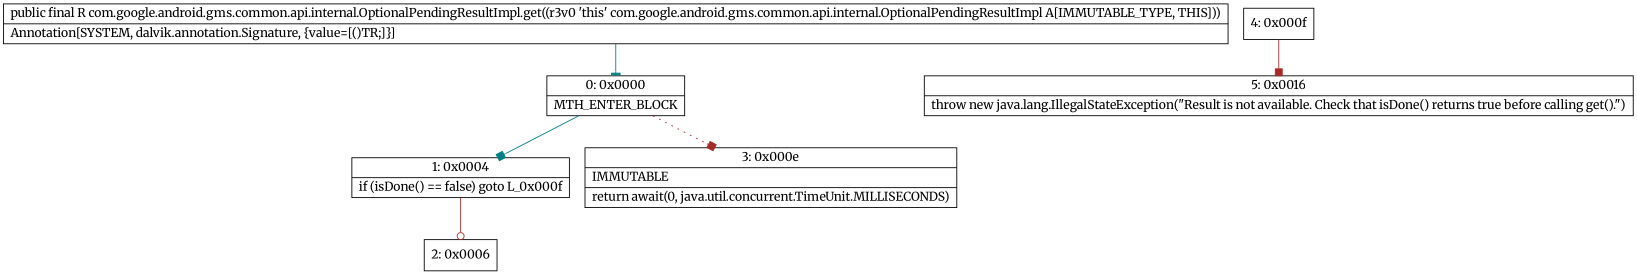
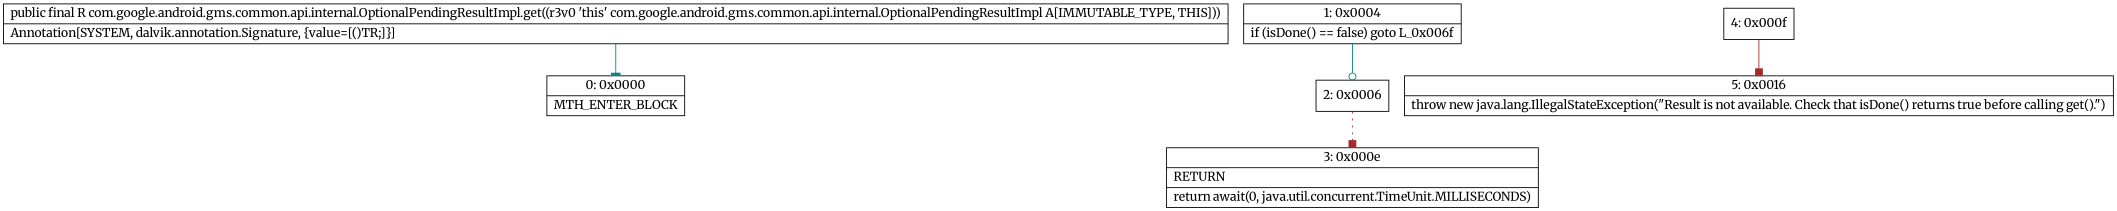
edge "0: 0x0000" -> "3: 0x000e": now "2: 0x0006" -> "3: 0x000e"
edge "0: 0x0000" -> "1: 0x0004": removed
node "3: 0x000e": text "IMMUTABLE" -> "RETURN"
node "1: 0x0004": text "if (isDone() == false) goto L_0x000f" -> "if (isDone() == false) goto L_0x006f"
edge "1: 0x0004" -> "2: 0x0006": color brown -> teal
